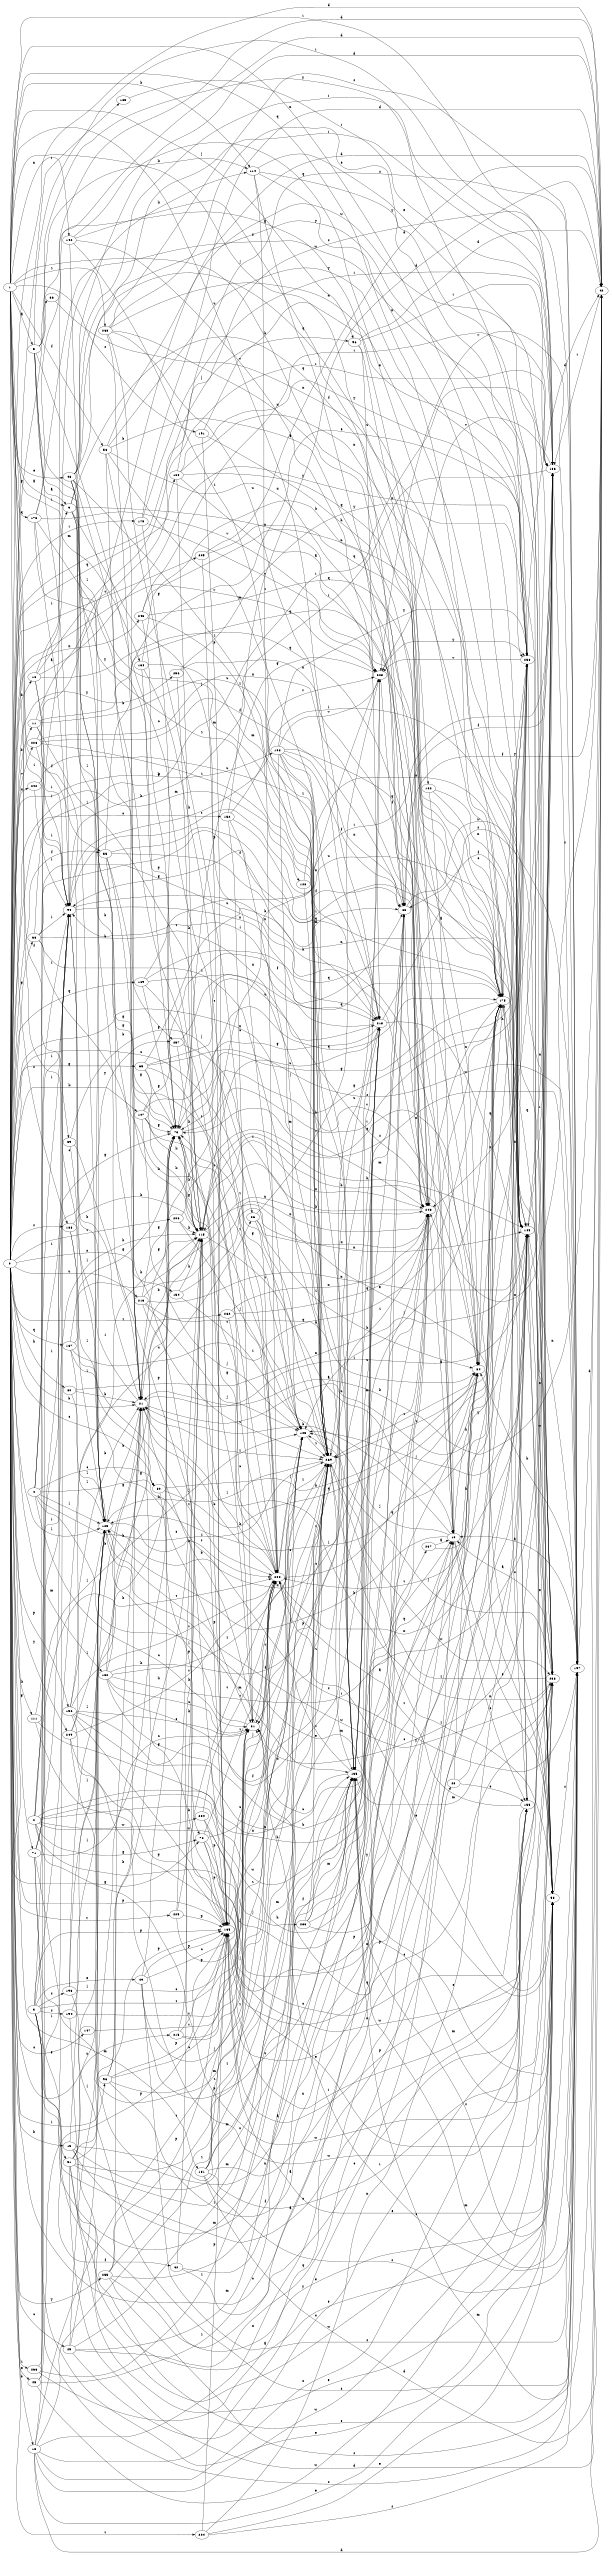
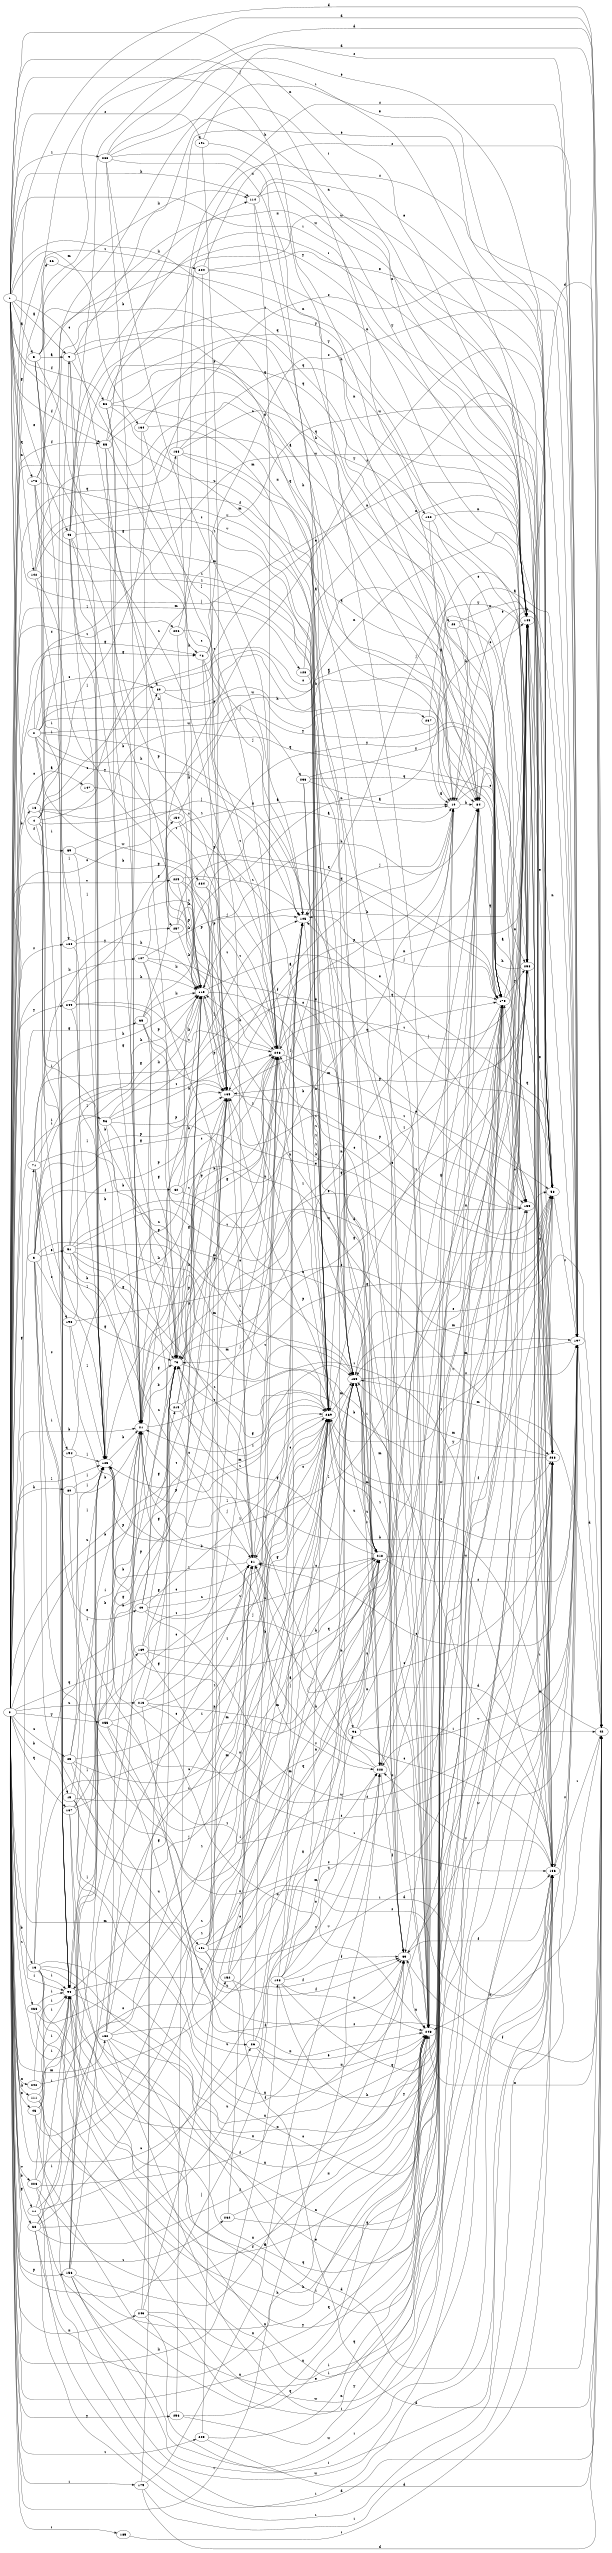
edge "1" -> "188": now "142" -> "188"
